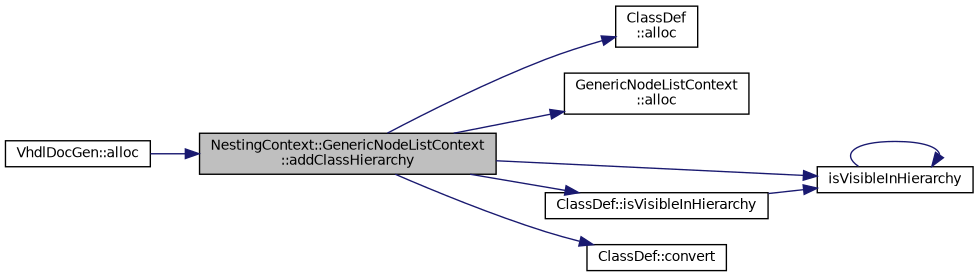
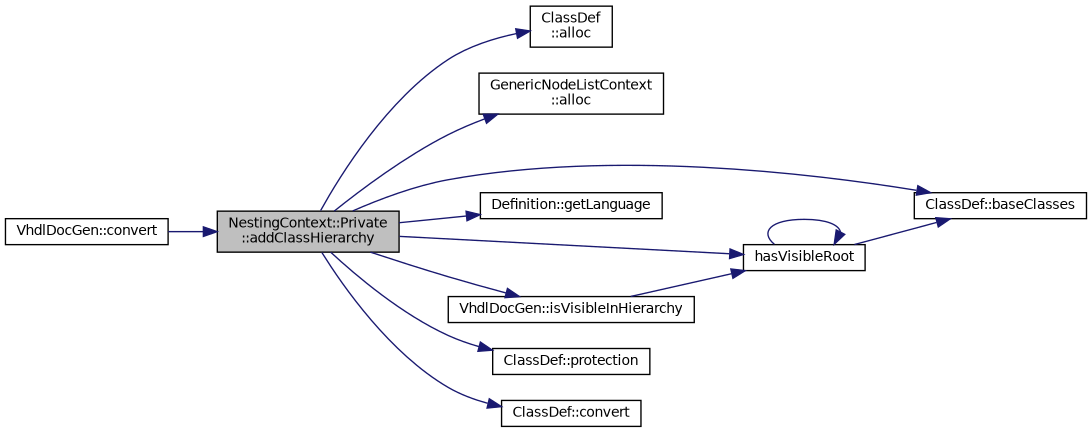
node "VhdlDocGen::alloc": label "VhdlDocGen::alloc" -> "VhdlDocGen::convert"
node "NestingContext::GenericNodeListContext ::addClassHierarchy": label "NestingContext::GenericNodeListContext ::addClassHierarchy" -> "NestingContext::Private ::addClassHierarchy"
node "isVisibleInHierarchy": label "isVisibleInHierarchy" -> "hasVisibleRoot"
node "Definition::getLanguage": added
node "ClassDef::isVisibleInHierarchy": label "ClassDef::isVisibleInHierarchy" -> "VhdlDocGen::isVisibleInHierarchy"
node "ClassDef::baseClasses": added
node "ClassDef::protection": added
